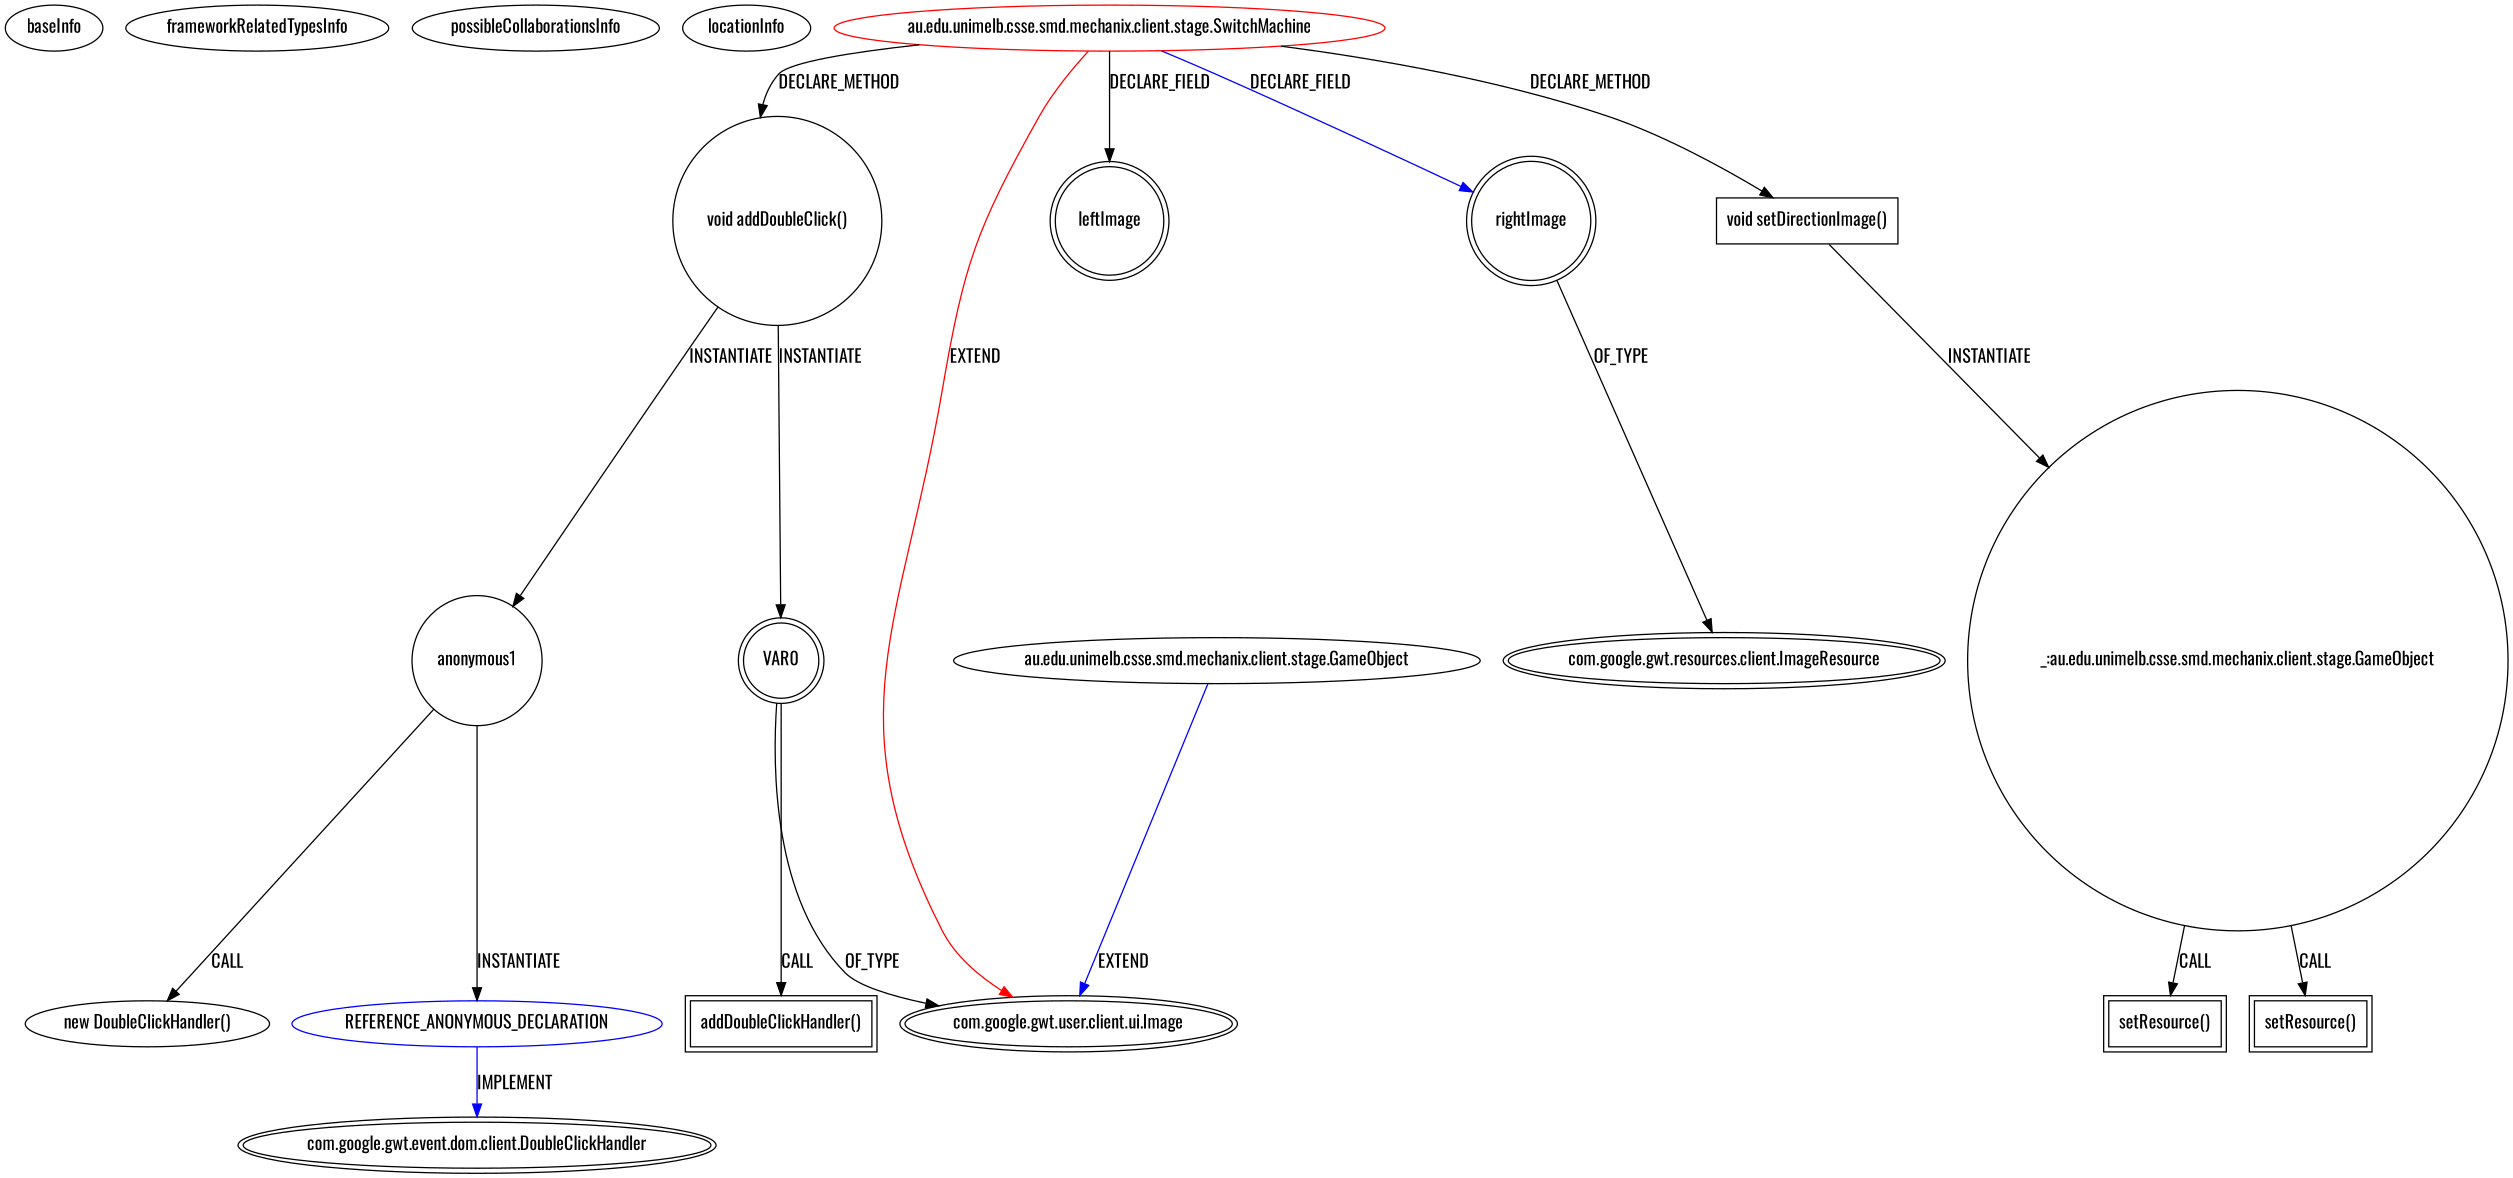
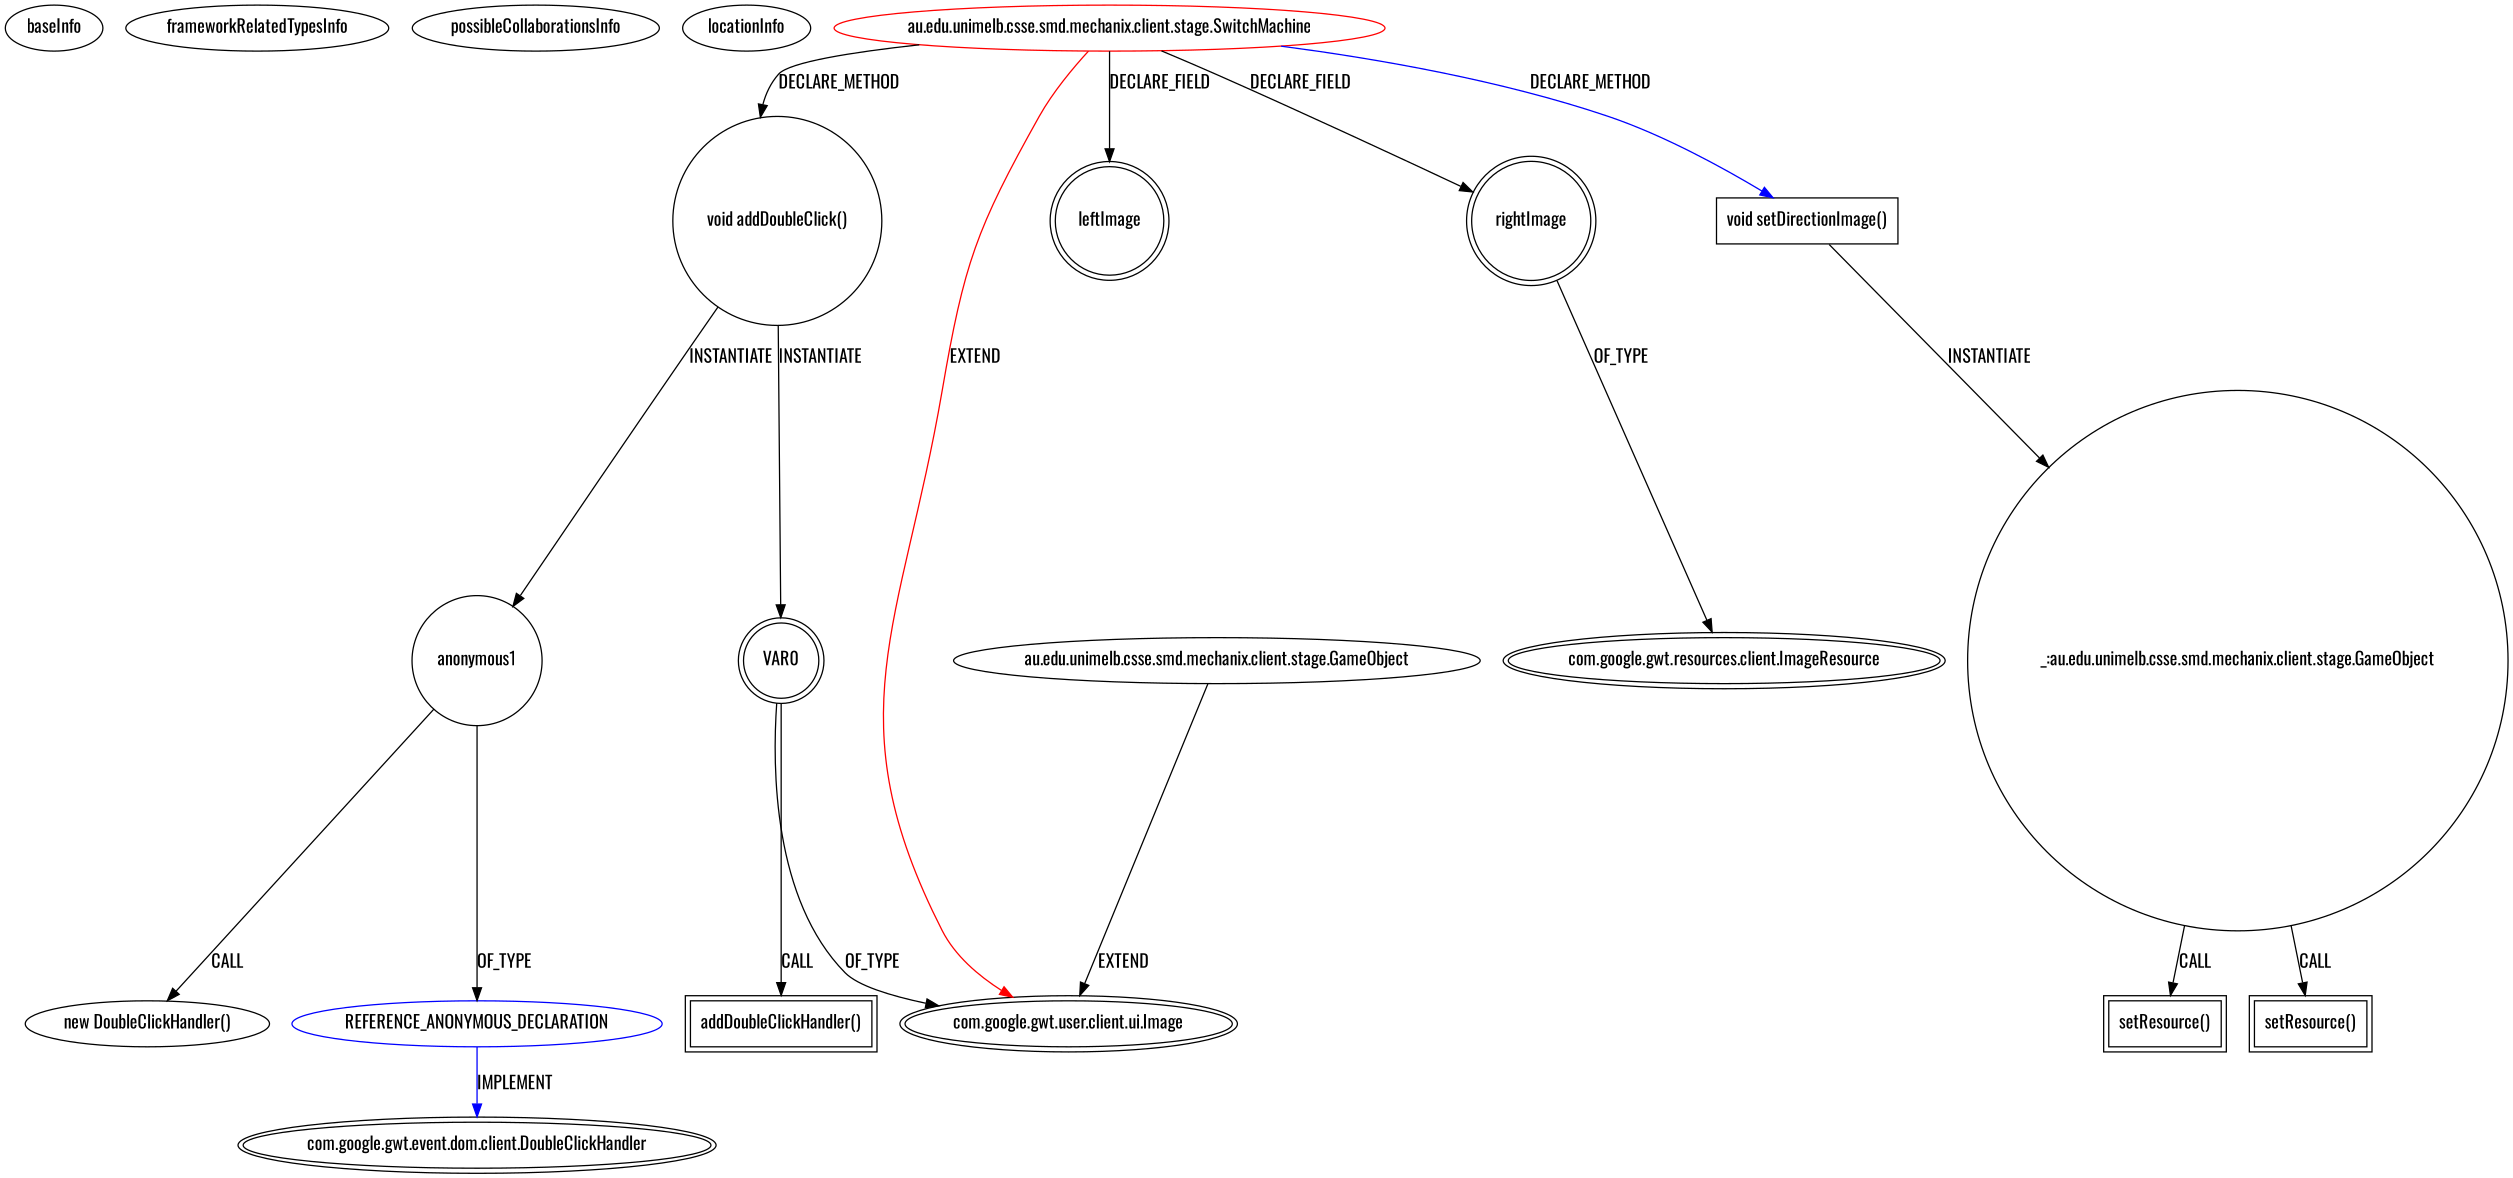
edge "au.edu.unimelb.csse.smd.mechanix.client.stage.SwitchMachine" -> "void setDirectionImage()": color black -> blue
edge "au.edu.unimelb.csse.smd.mechanix.client.stage.SwitchMachine" -> "rightImage": color blue -> black
edge "au.edu.unimelb.csse.smd.mechanix.client.stage.GameObject" -> "com.google.gwt.user.client.ui.Image": color blue -> black
edge "anonymous1" -> "REFERENCE_ANONYMOUS_DECLARATION": label "INSTANTIATE" -> "OF_TYPE"
